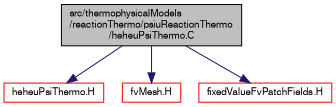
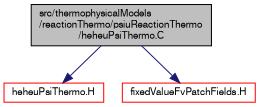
node "fvMesh.H": removed
